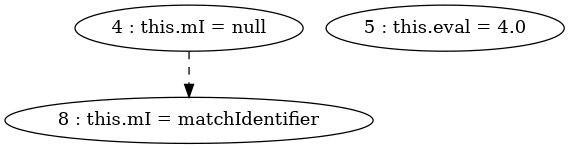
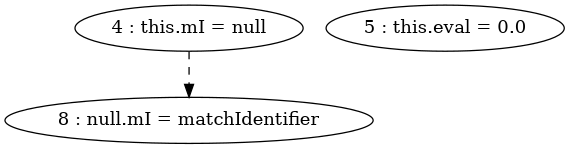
node "5 : this.eval = 4.0": label "5 : this.eval = 4.0" -> "5 : this.eval = 0.0"
node "8 : this.mI = matchIdentifier": label "8 : this.mI = matchIdentifier" -> "8 : null.mI = matchIdentifier"
